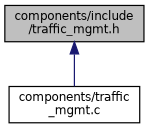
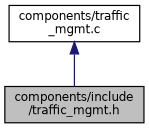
edge "components/traffic _mgmt.c" -> "components/include /traffic_mgmt.h": reversed
